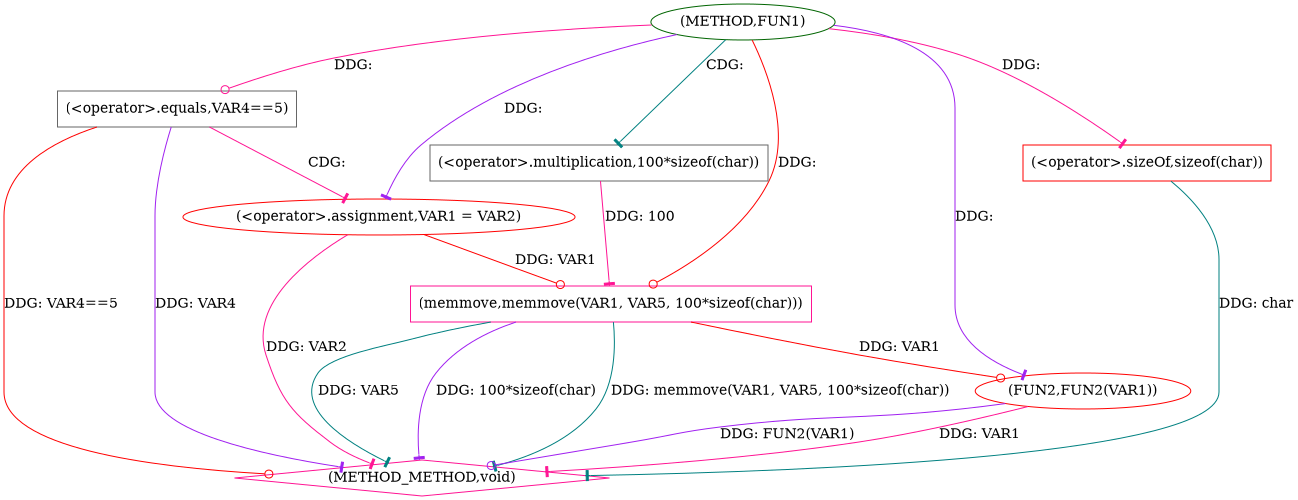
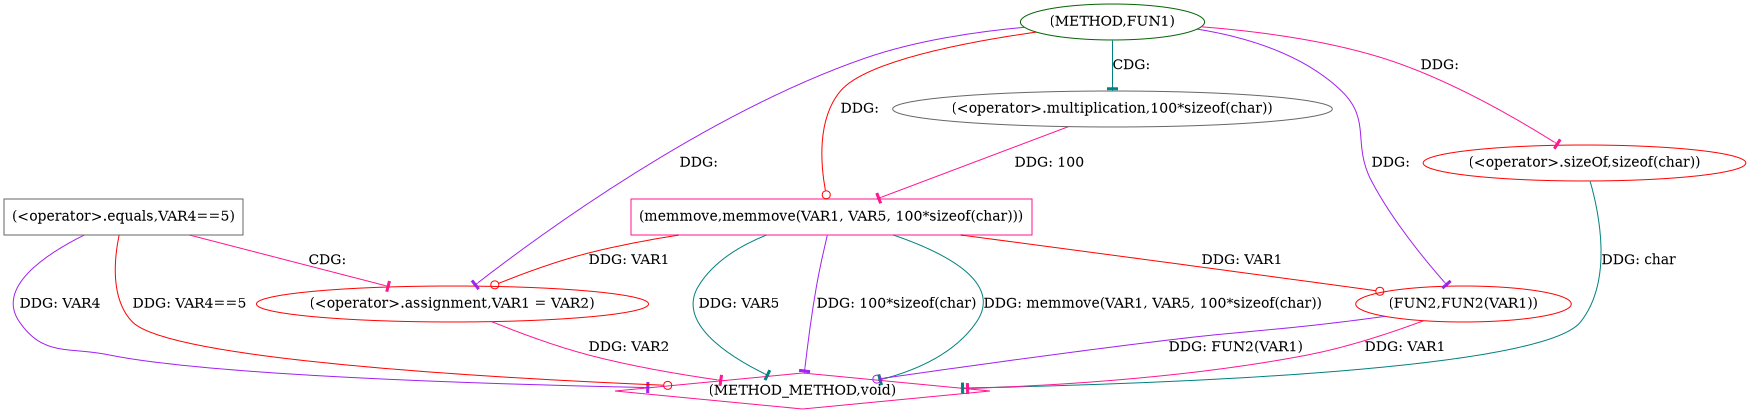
edge "(METHOD,FUN1)" -> "(<operator>.equals,VAR4==5)": removed, label "DDG:"
node "(<operator>.multiplication,100*sizeof(char))": shape box -> ellipse
node "(<operator>.sizeOf,sizeof(char))": shape box -> ellipse
edge "(<operator>.assignment,VAR1 = VAR2)" -> "(memmove,memmove(VAR1, VAR5, 100*sizeof(char)))": reversed
